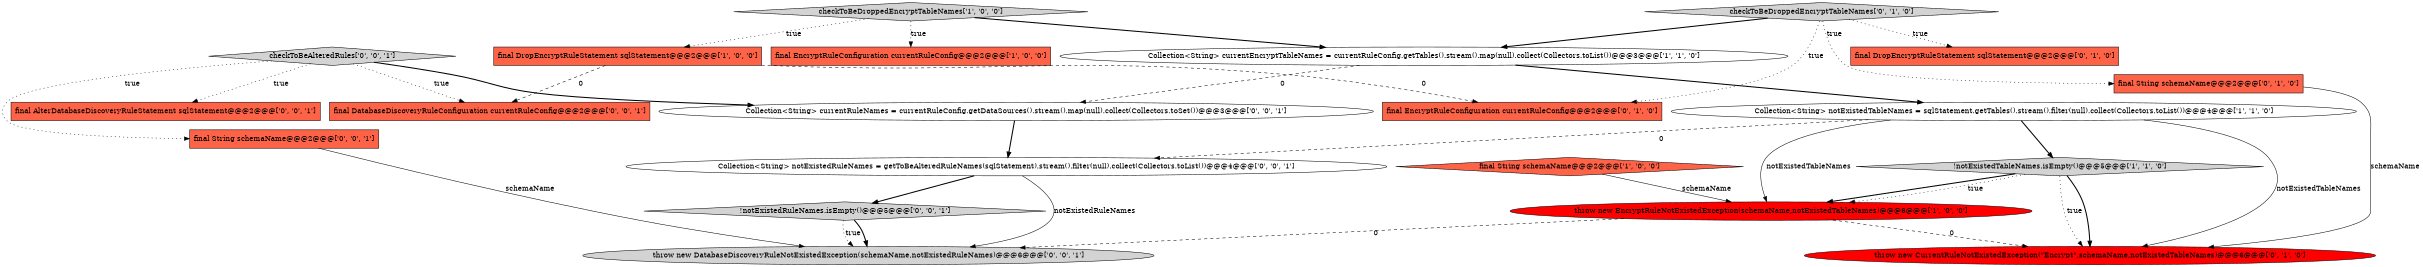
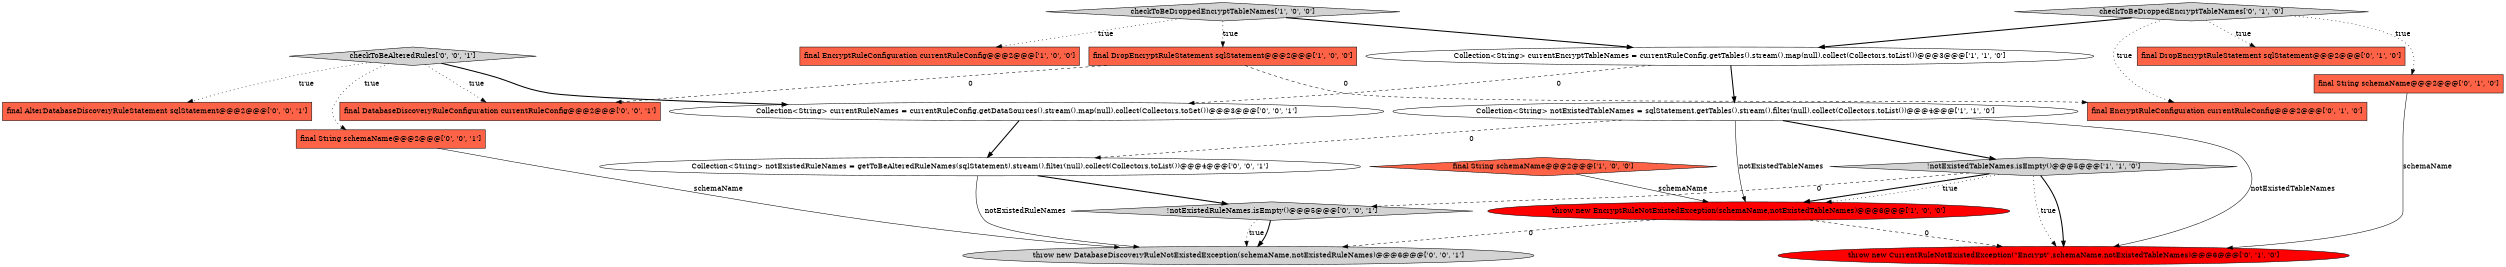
edge "!notExistedTableNames.isEmpty()@@@5@@@['1', '1', '0']" -> "!notExistedRuleNames.isEmpty()@@@5@@@['0', '0', '1']": added, label "0"
